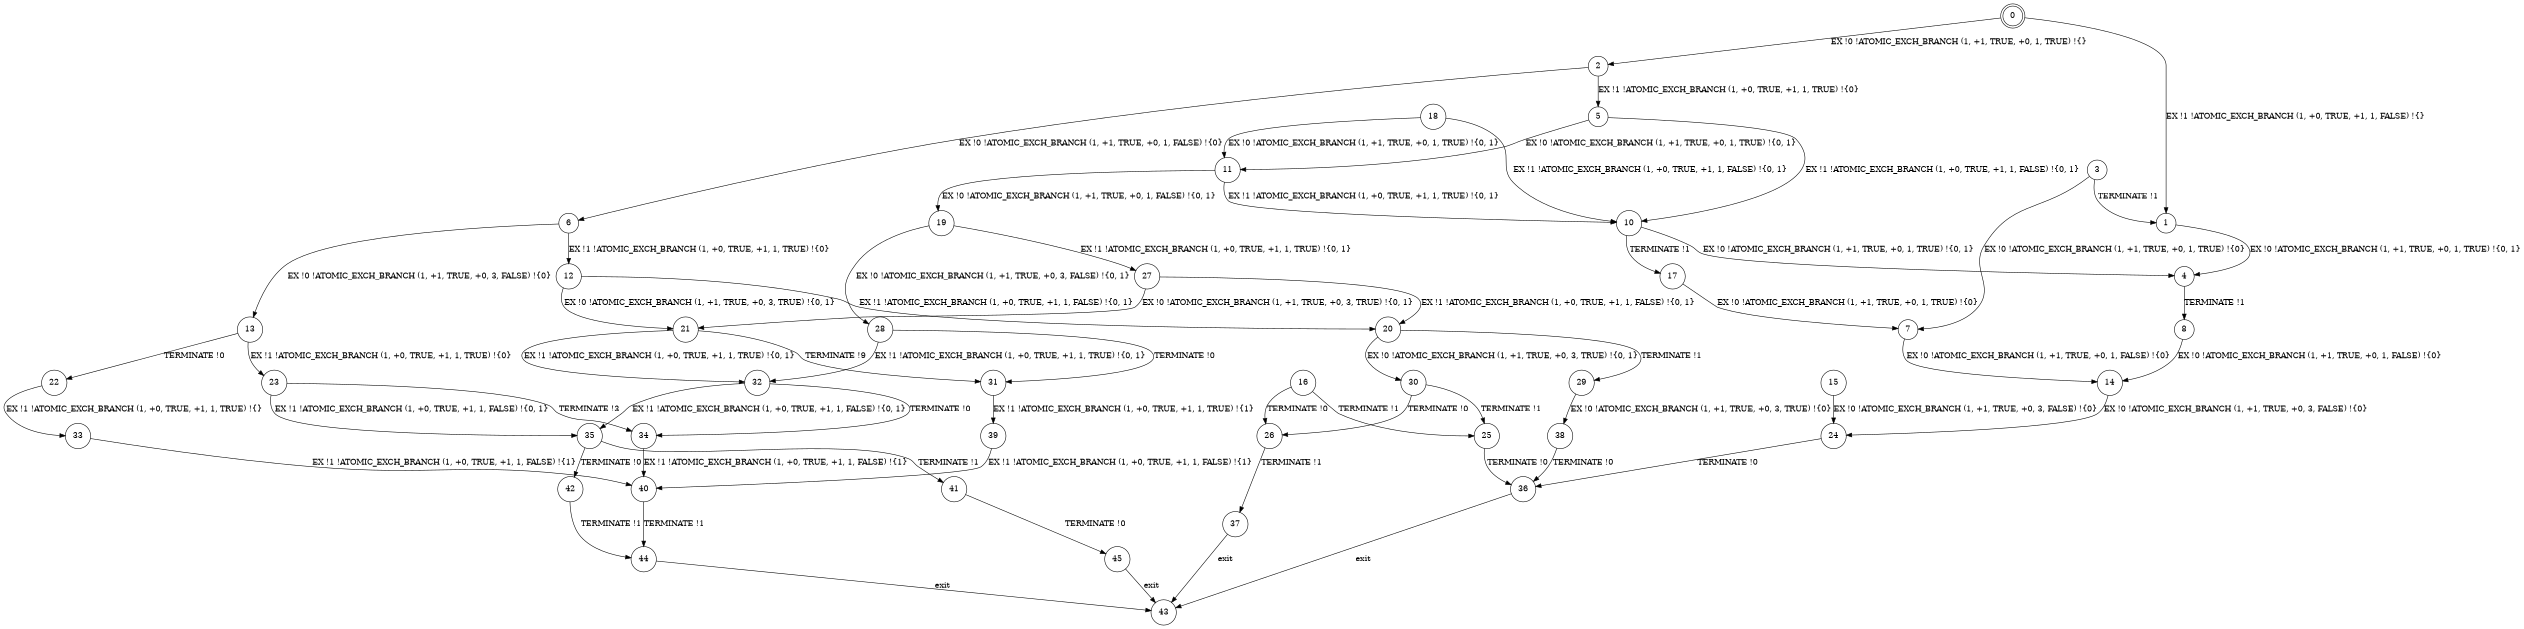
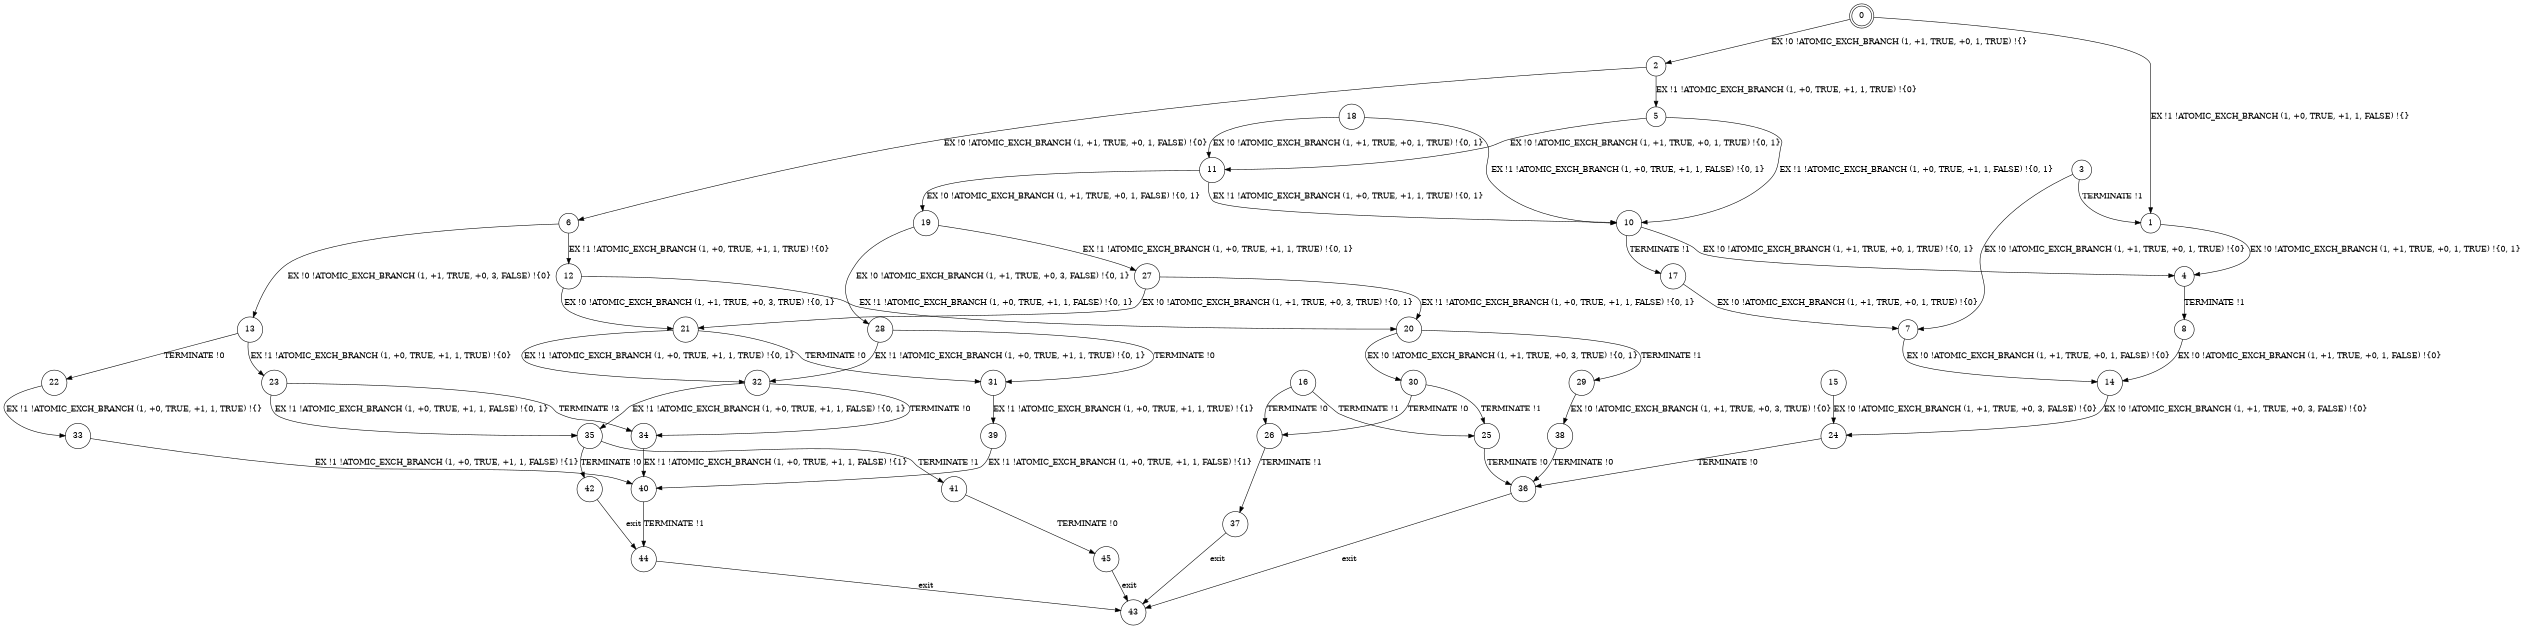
edge "21" -> "31": label "TERMINATE !9" -> "TERMINATE !0"
edge "42" -> "44": label "TERMINATE !1" -> "exit"
